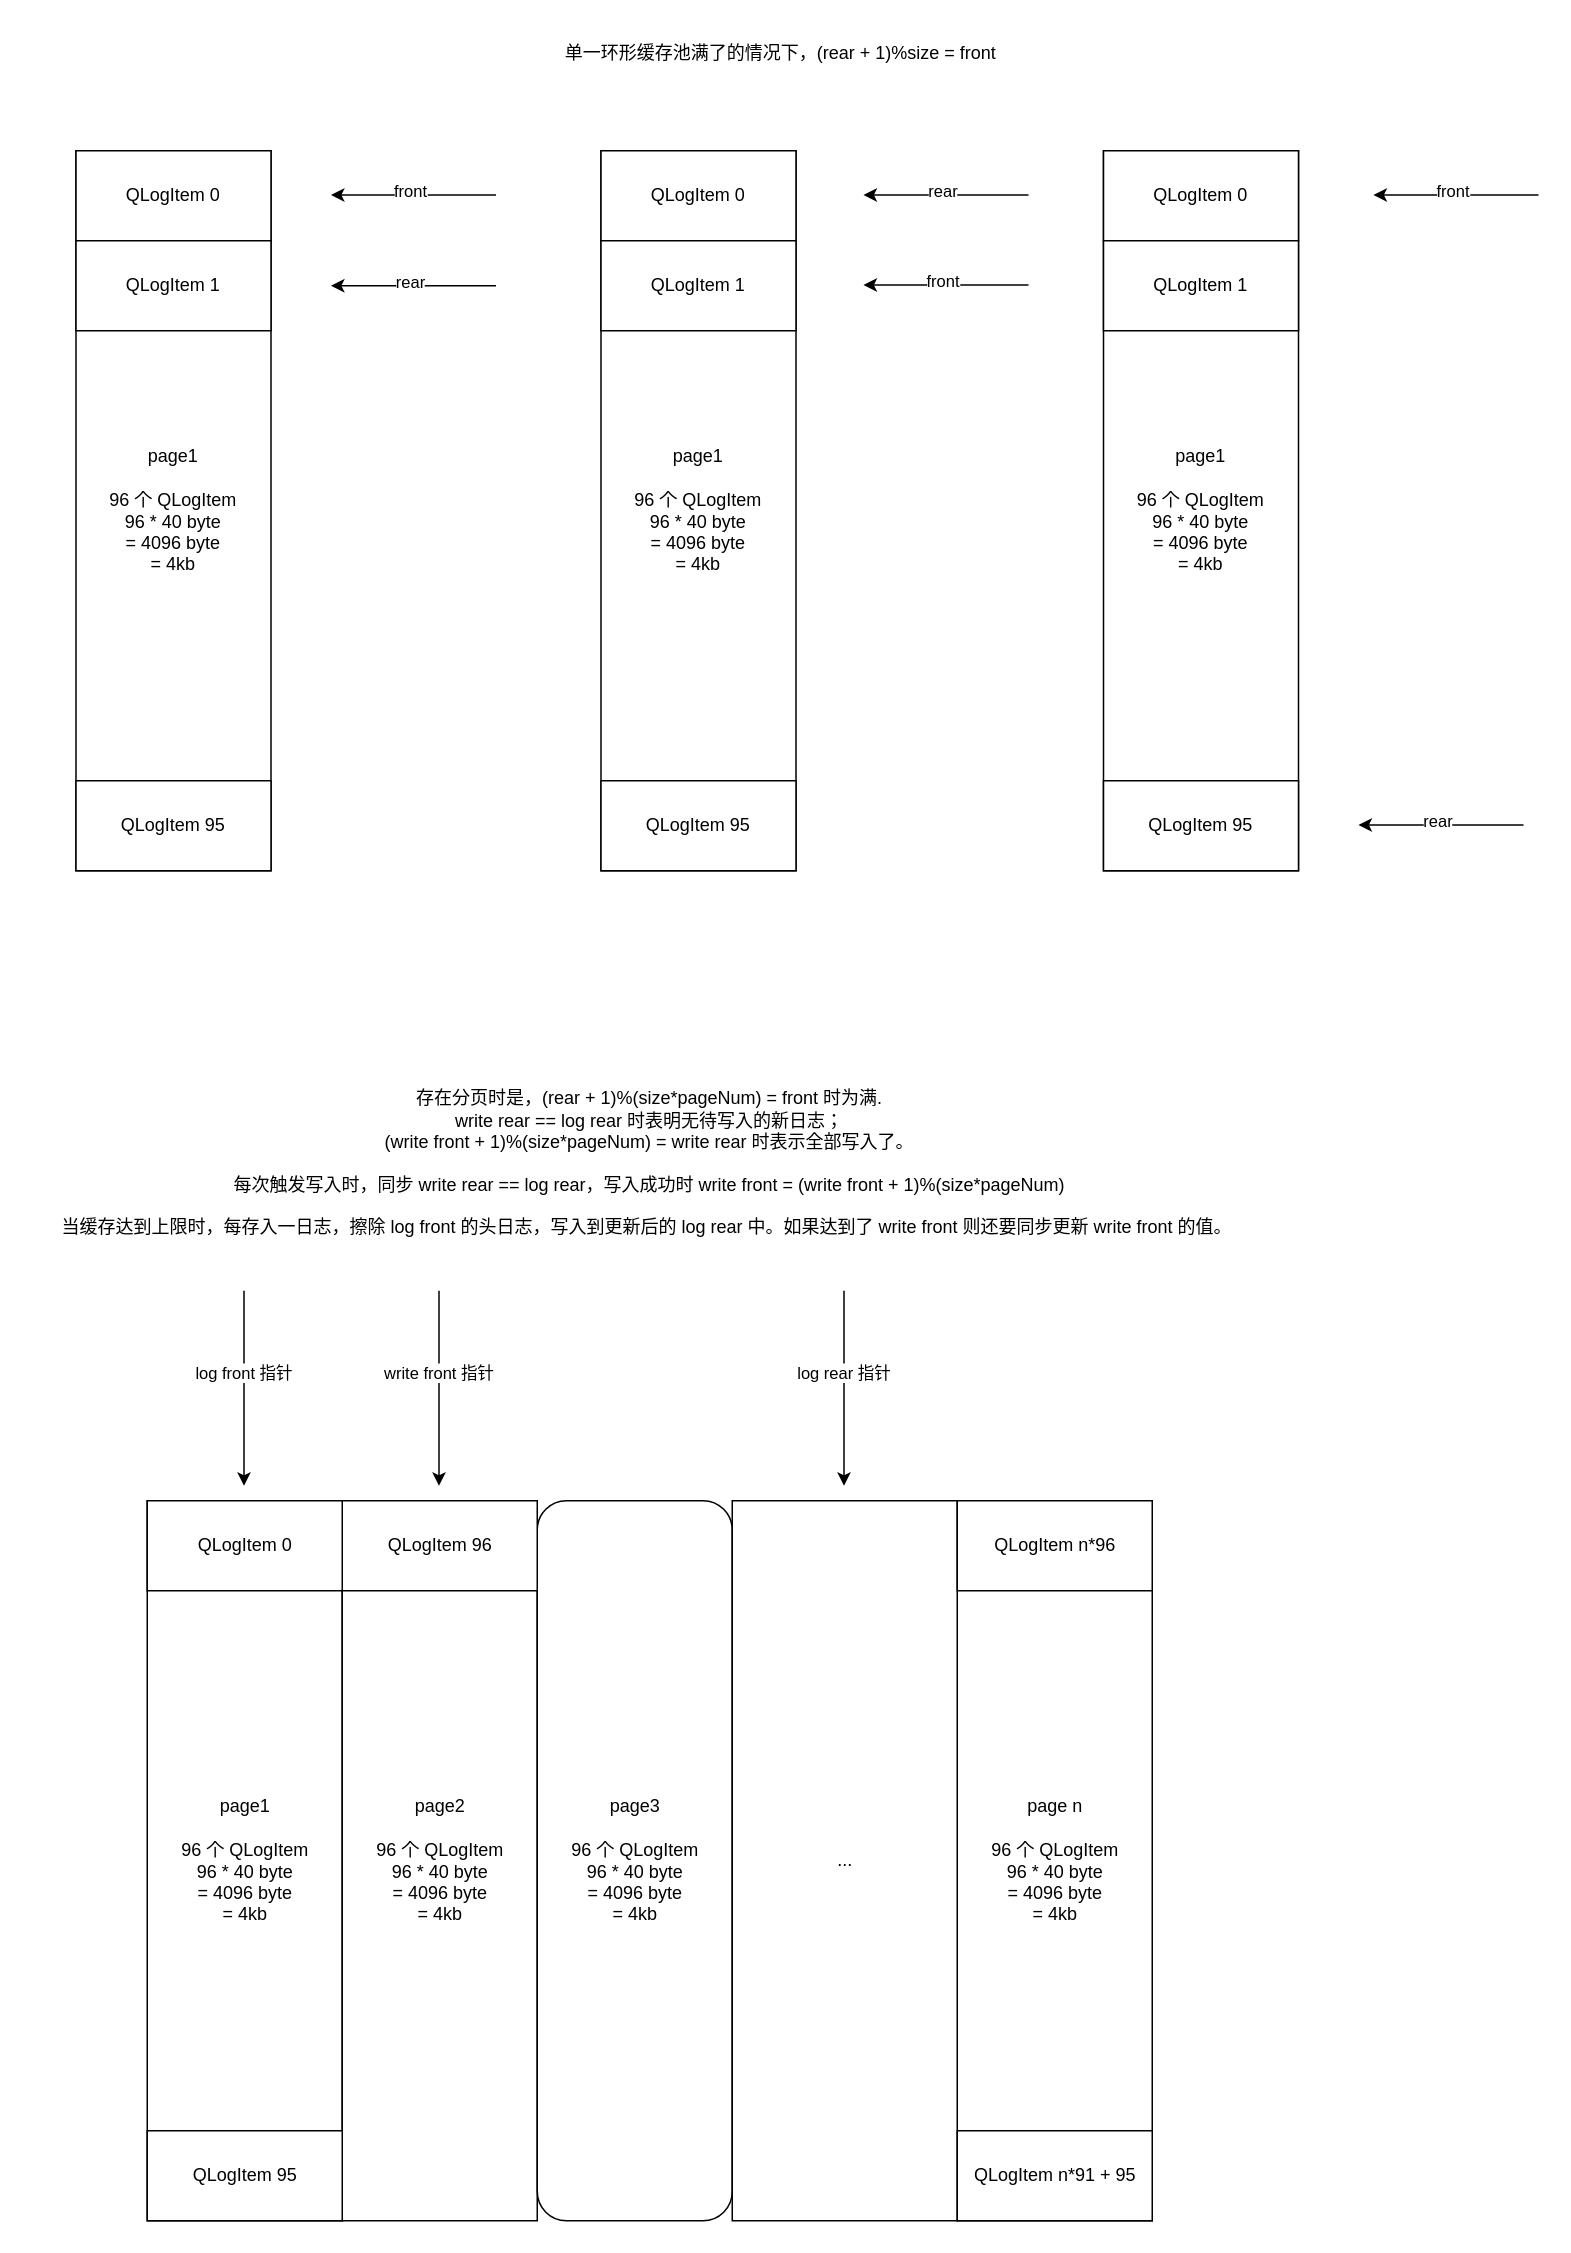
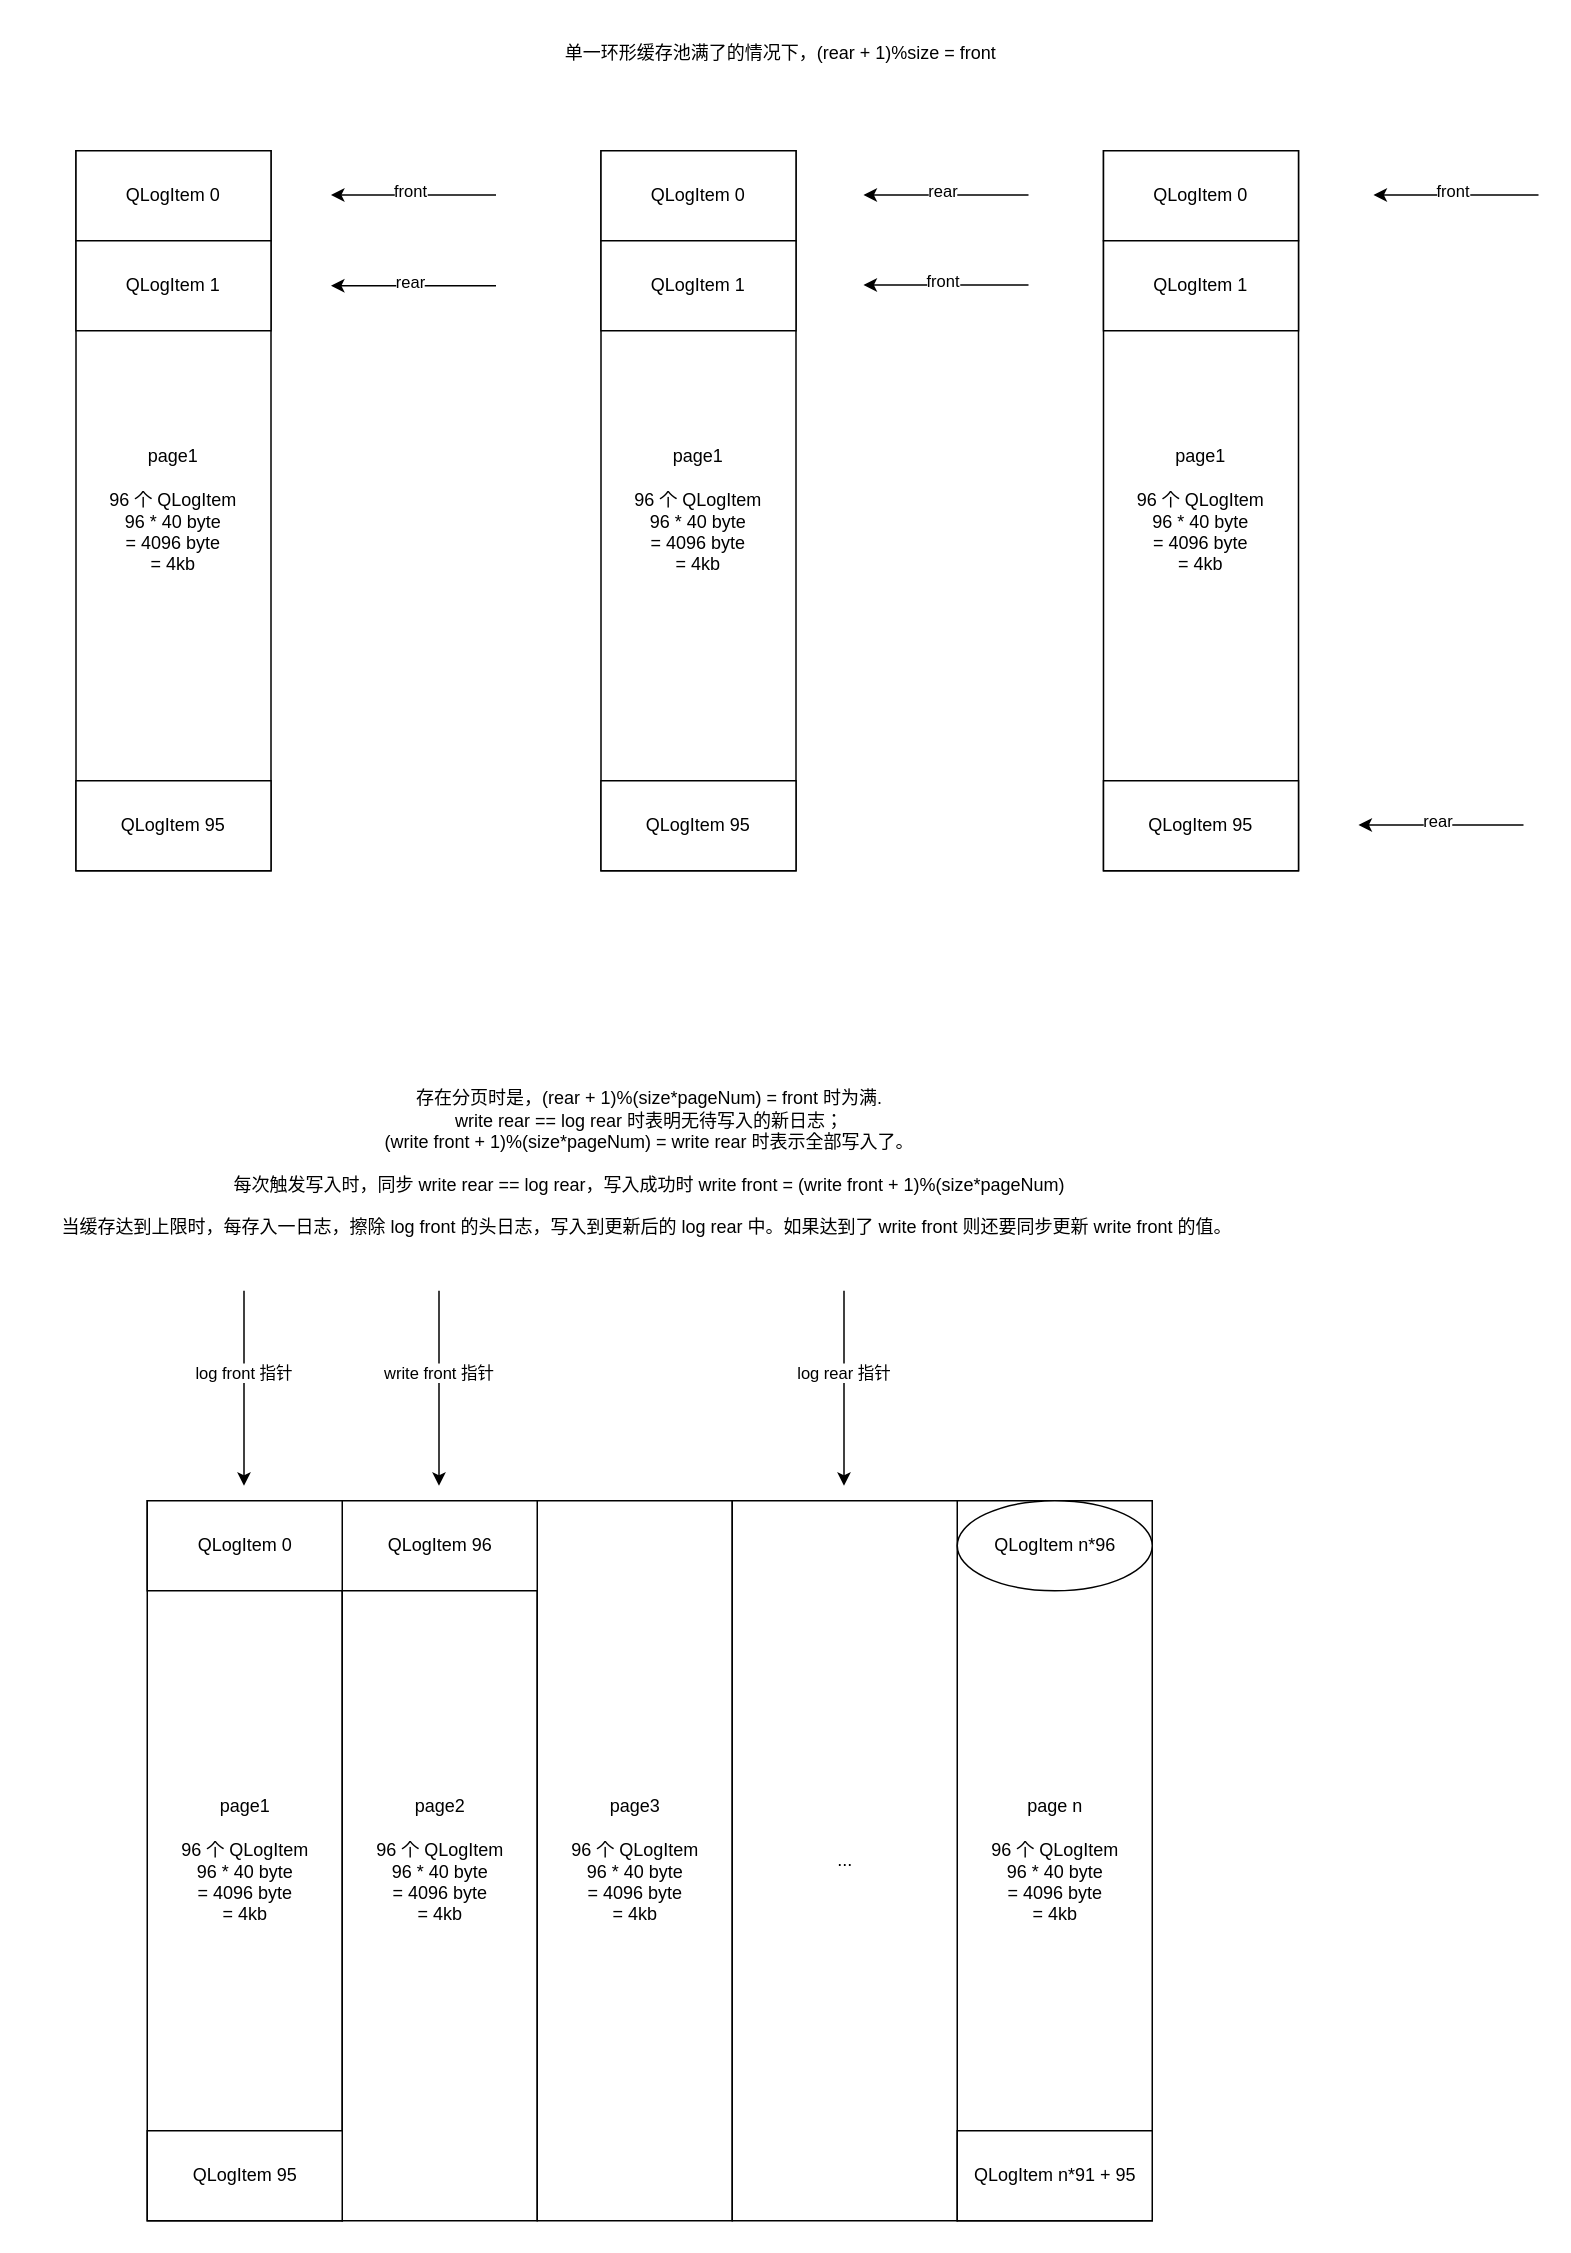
node "QLogItem n*96": shape rectangle -> ellipse
node "page3 96 个 QLogItem 96 * 40 byte = 4096 byte = 4kb": shape rounded rectangle -> rectangle
